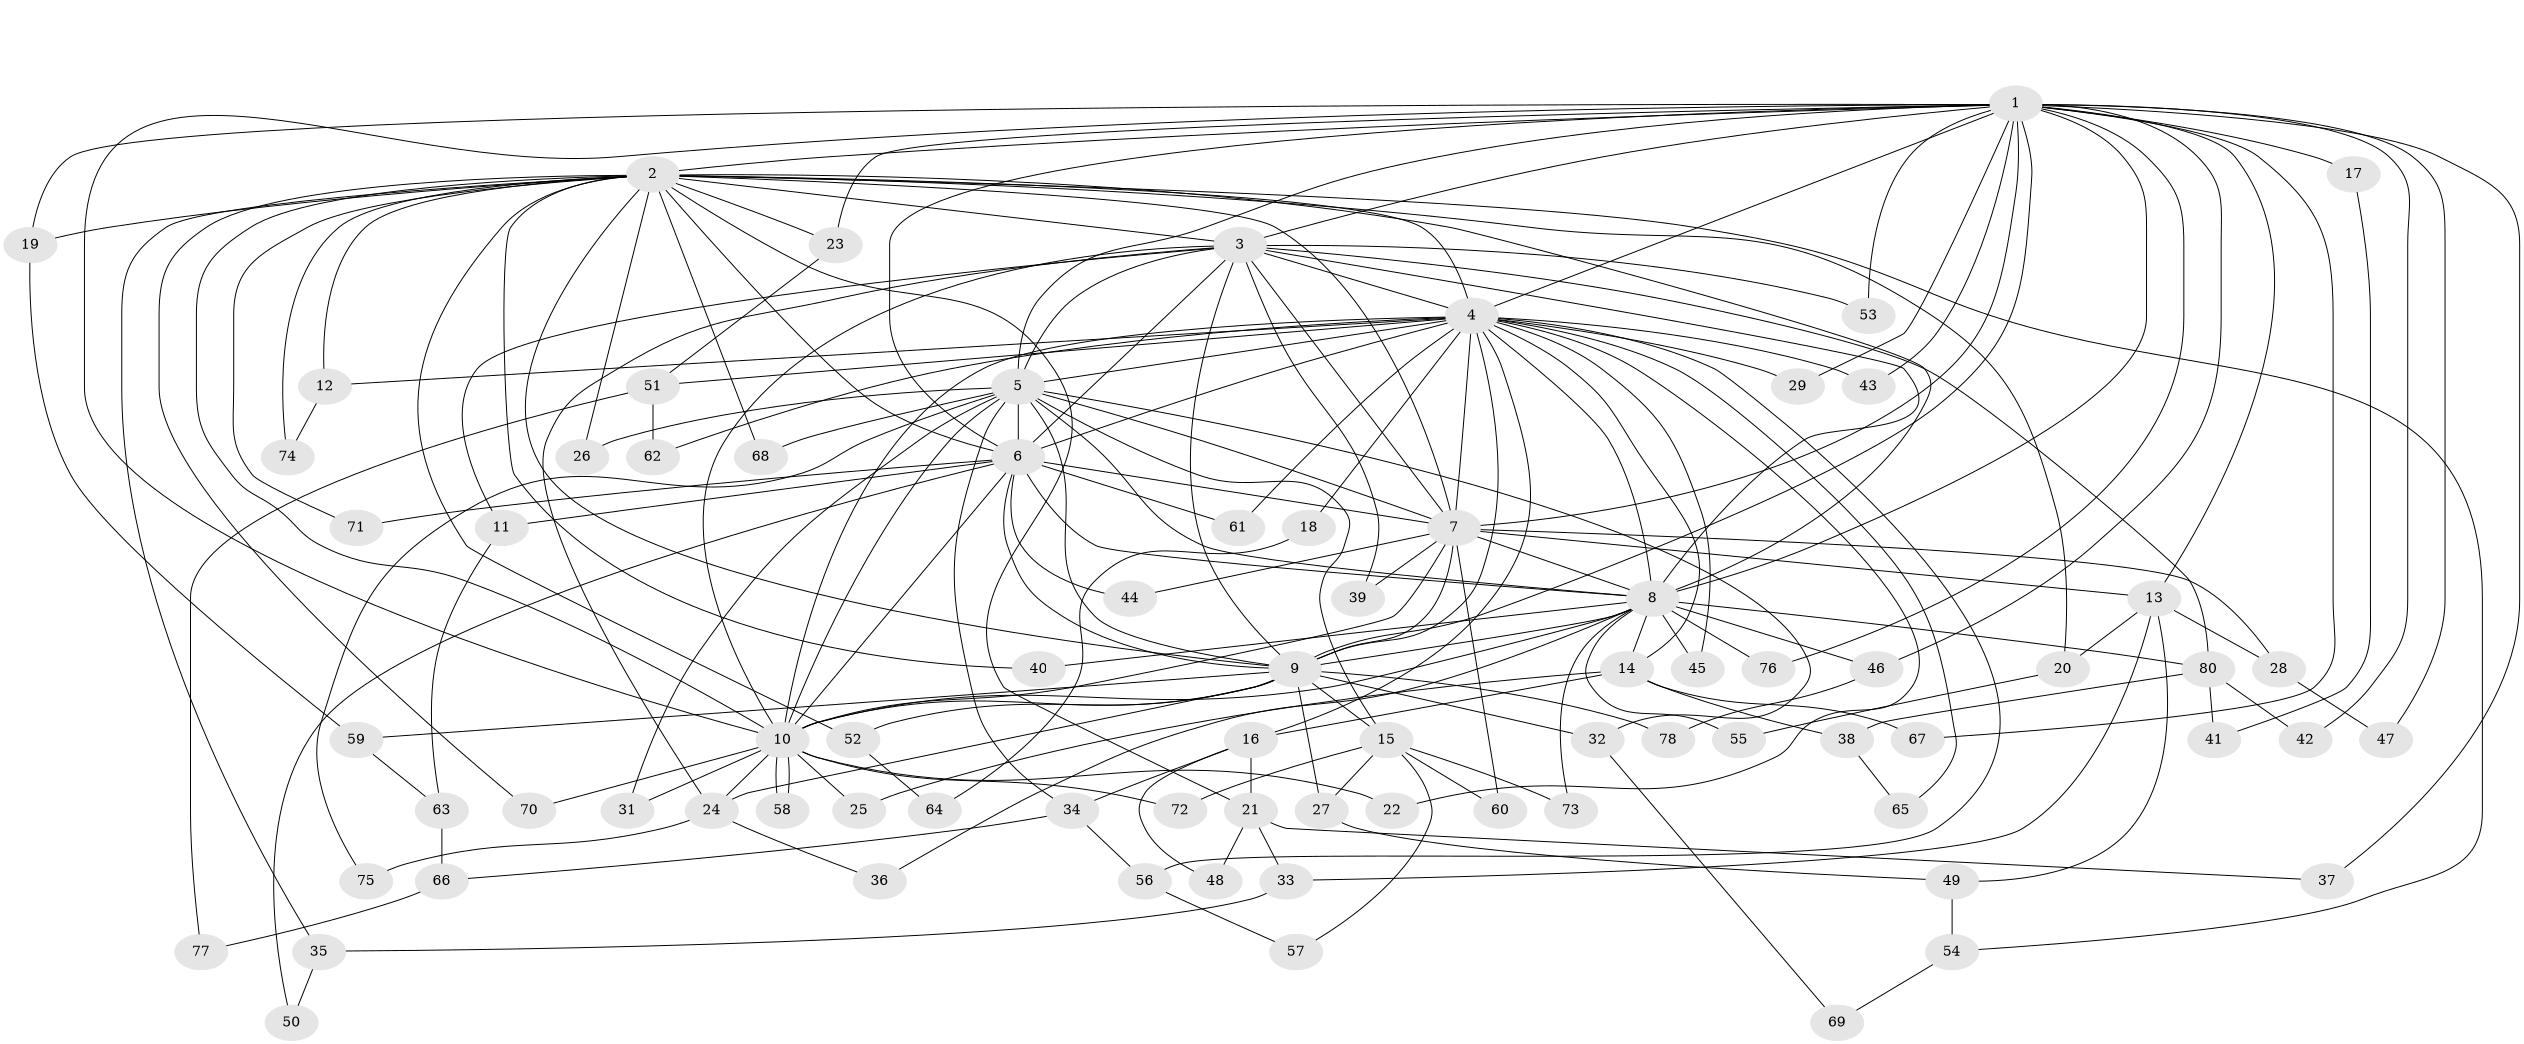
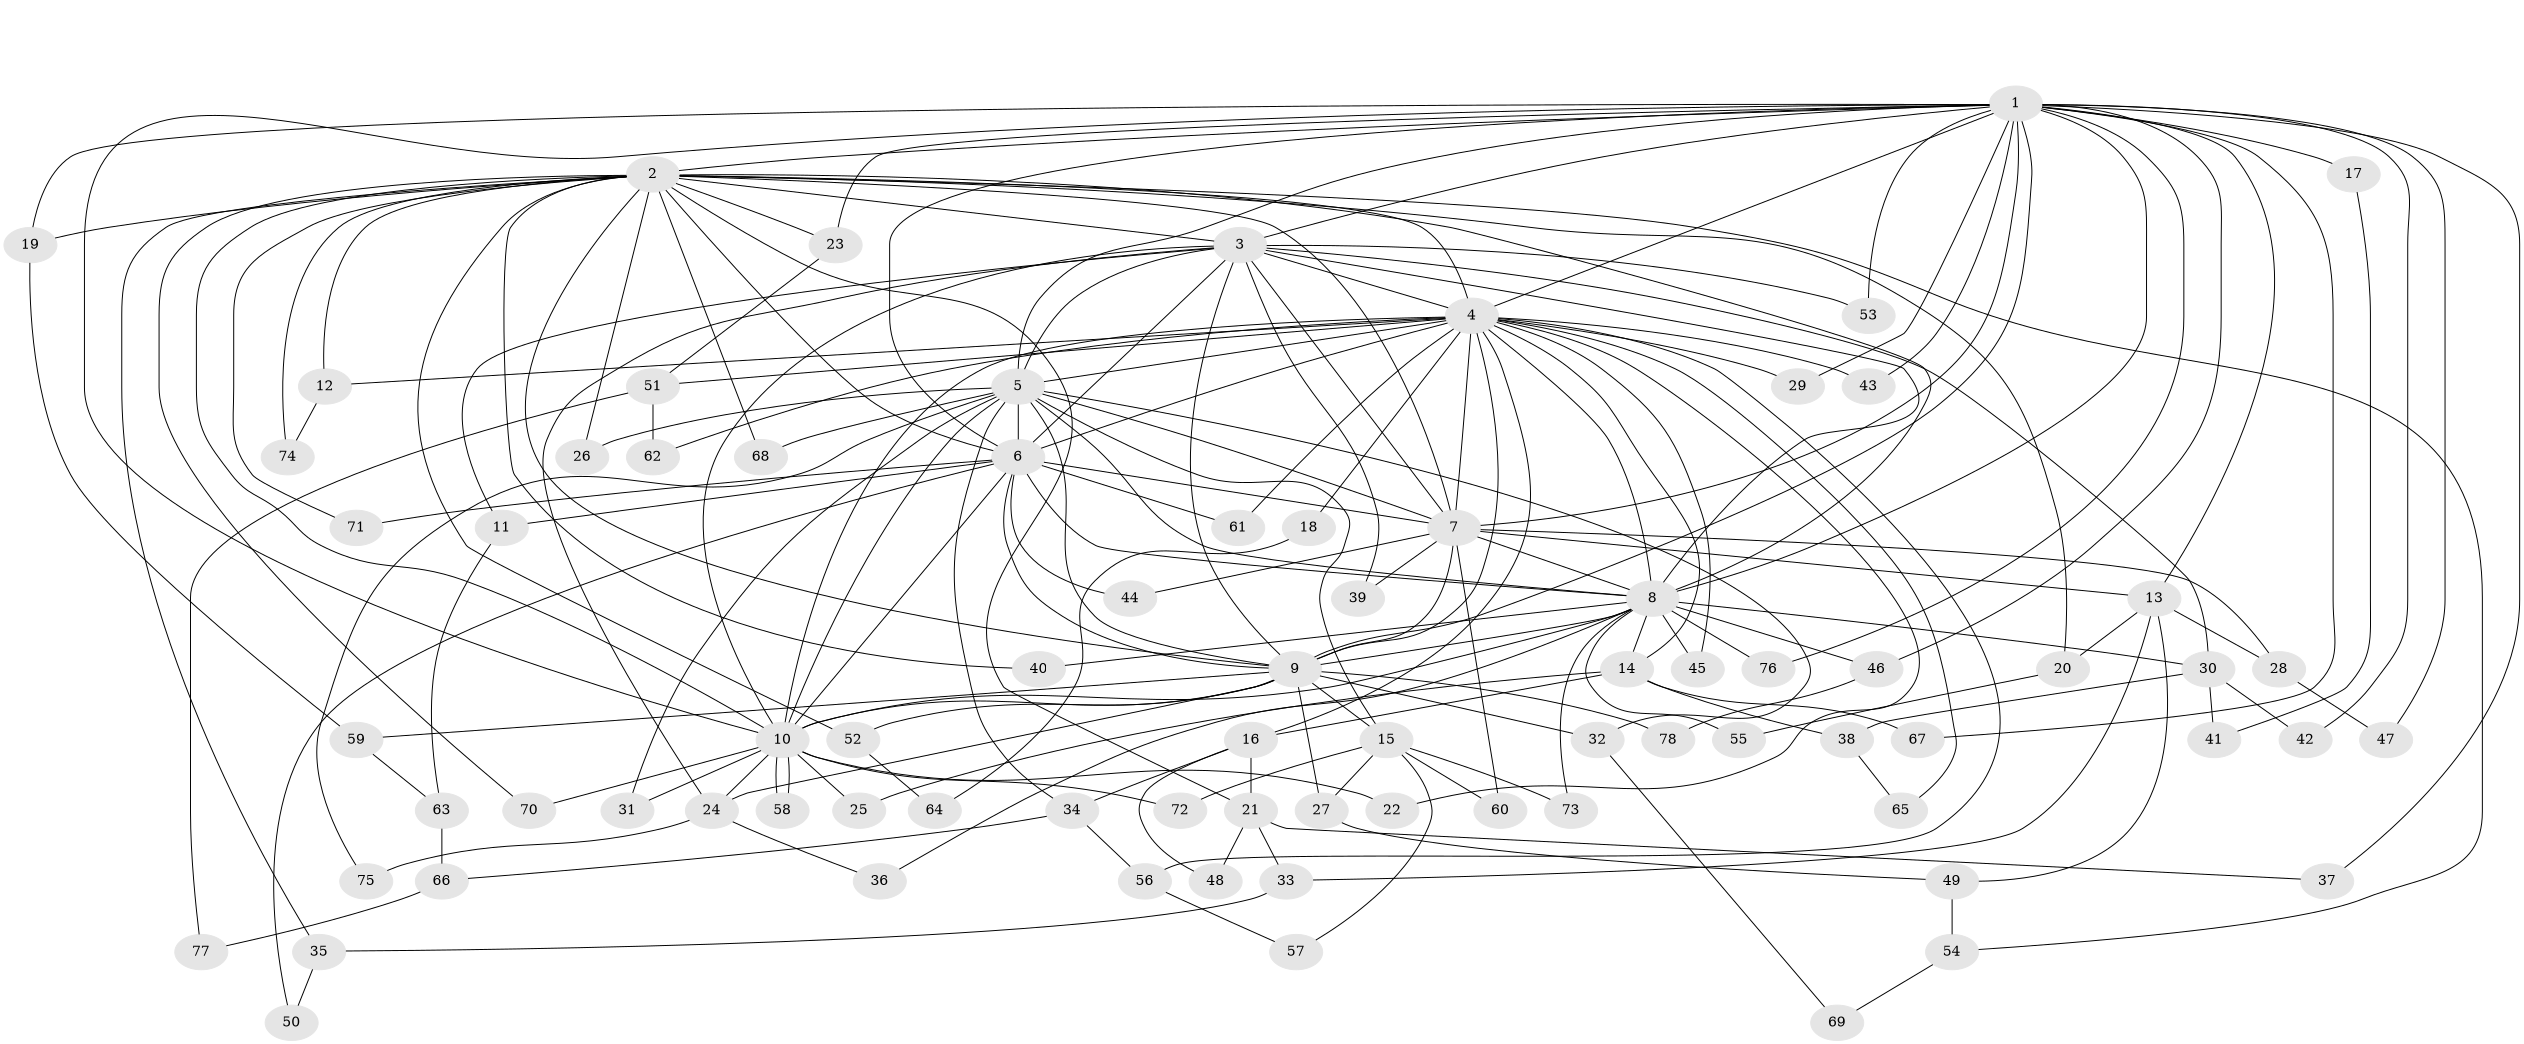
node "80": label "80" -> "30"
edge "7" -- "10": removed
